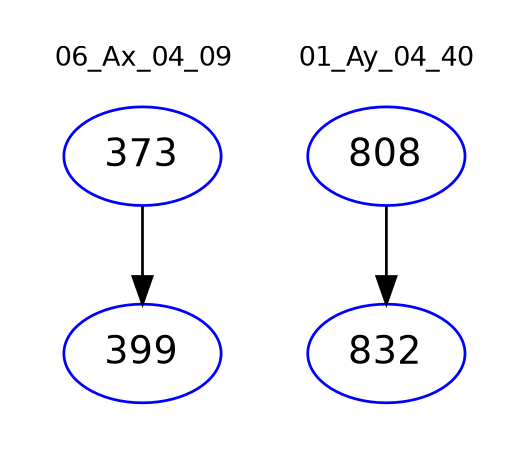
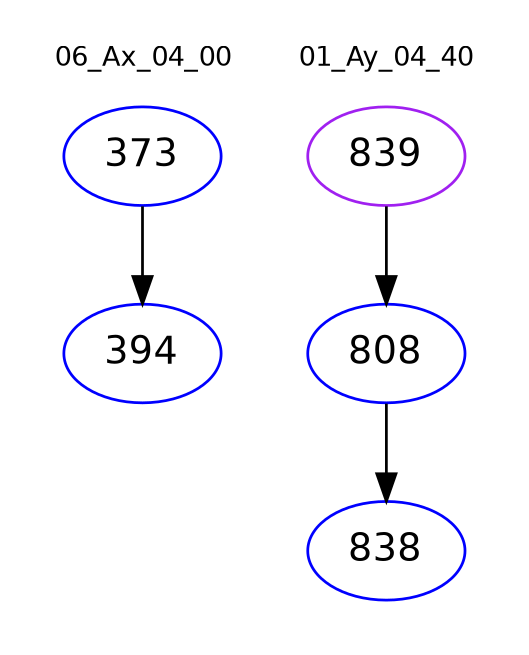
cluster "06_Ax_04_09": label "06_Ax_04_09" -> "06_Ax_04_00"
node "839": added
node "399": label "399" -> "394"
node "832": label "832" -> "838"
